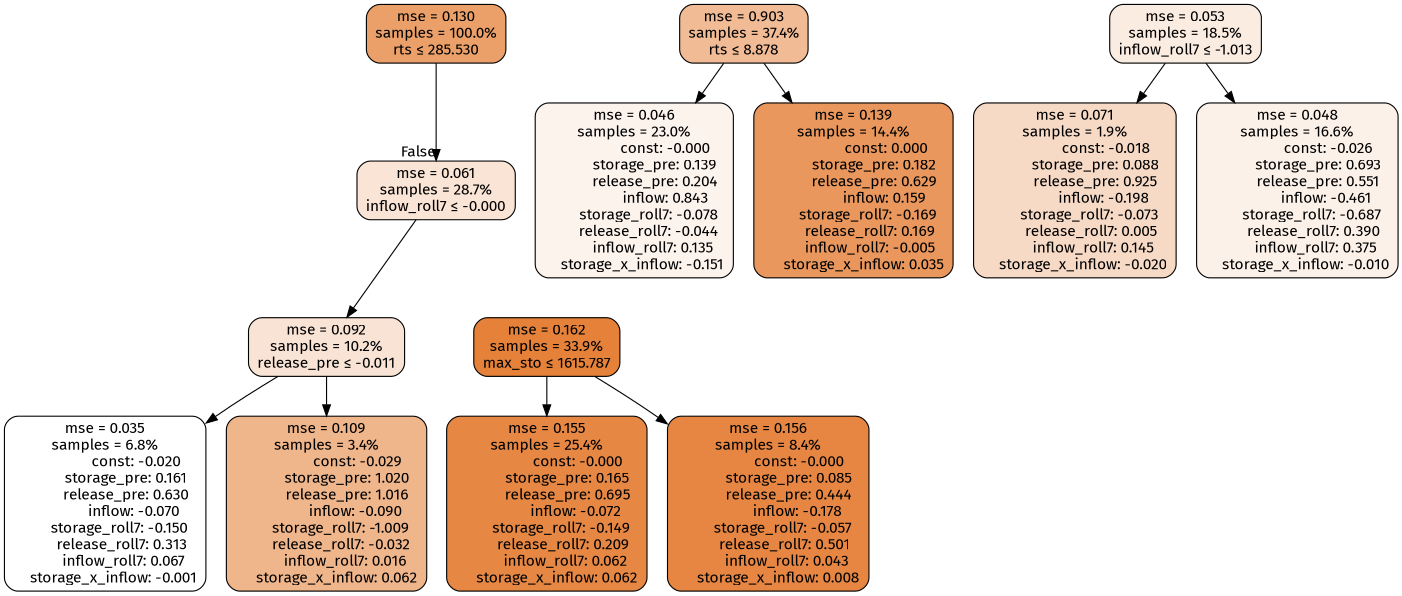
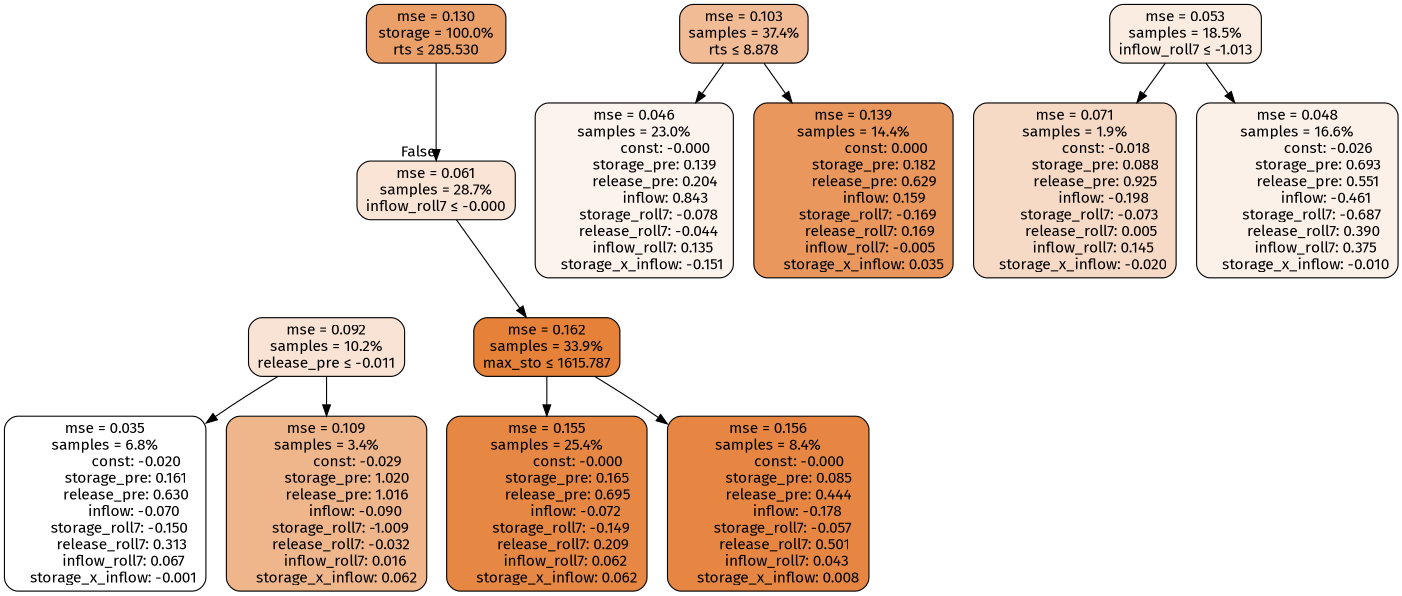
node "mse = 0.130 samples = 100.0% rts ≤ 285.530": label "mse = 0.130 samples = 100.0% rts ≤ 285.530" -> "mse = 0.130 storage = 100.0% rts ≤ 285.530"
node "mse = 0.903 samples = 37.4% rts ≤ 8.878": label "mse = 0.903 samples = 37.4% rts ≤ 8.878" -> "mse = 0.103 samples = 37.4% rts ≤ 8.878"
edge "mse = 0.061 samples = 28.7% inflow_roll7 ≤ -0.000" -> "mse = 0.092 samples = 10.2% release_pre ≤ -0.011": now "mse = 0.061 samples = 28.7% inflow_roll7 ≤ -0.000" -> "mse = 0.162 samples = 33.9% max_sto ≤ 1615.787"
